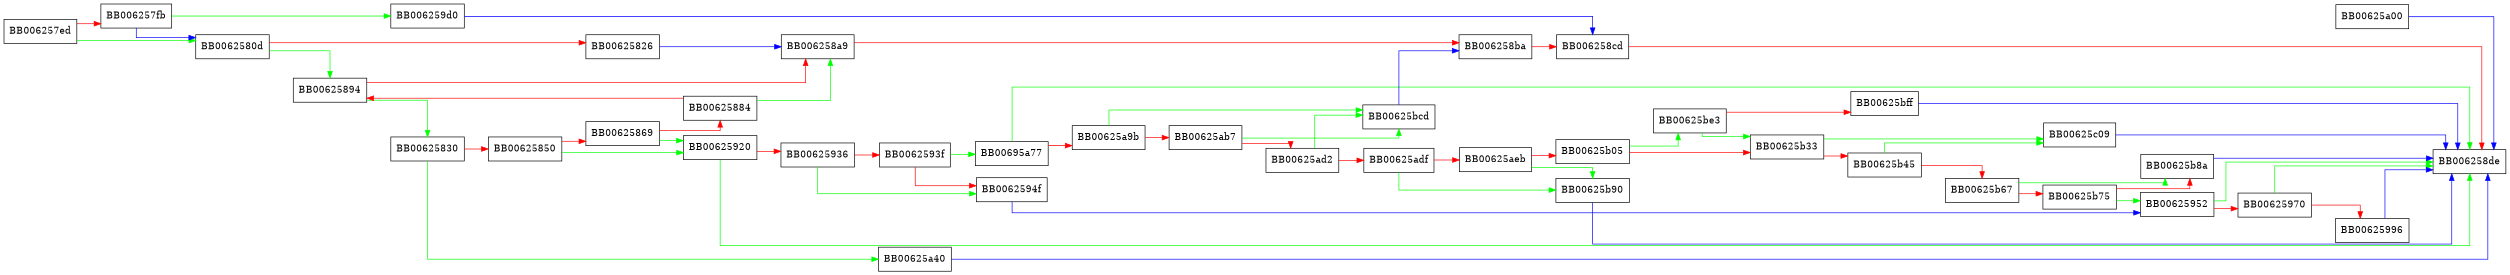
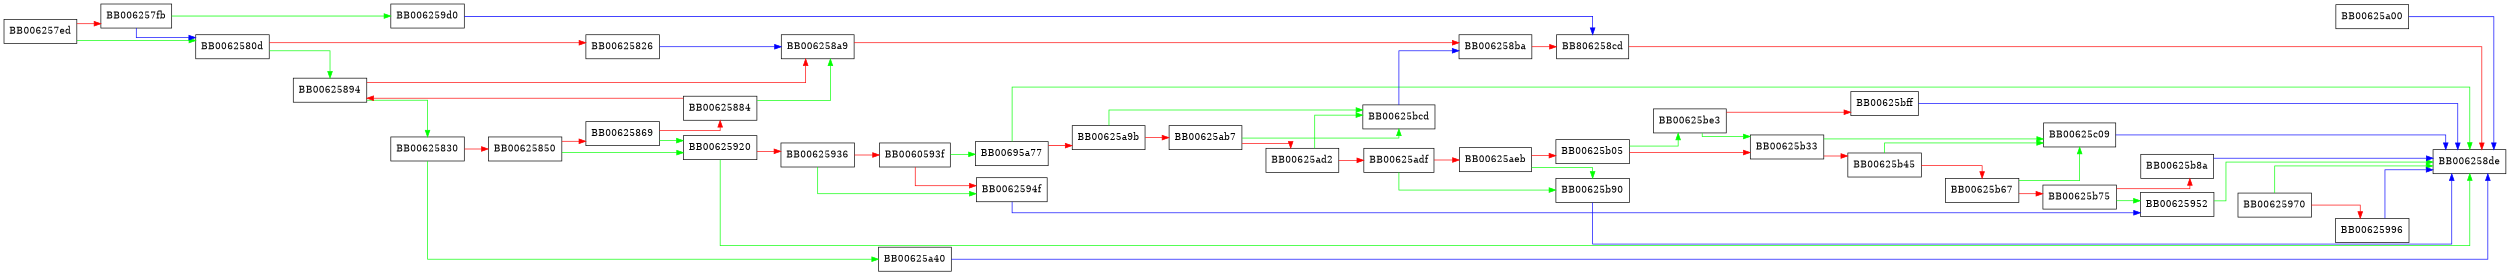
node "BB006258cd": label "BB006258cd" -> "BB806258cd"
node "BB0062593f": label "BB0062593f" -> "BB0060593f"
edge "BB00625b67" -> "BB00625b8a": now "BB00625b67" -> "BB00625c09"
edge "BB00625952" -> "BB00625970": removed
